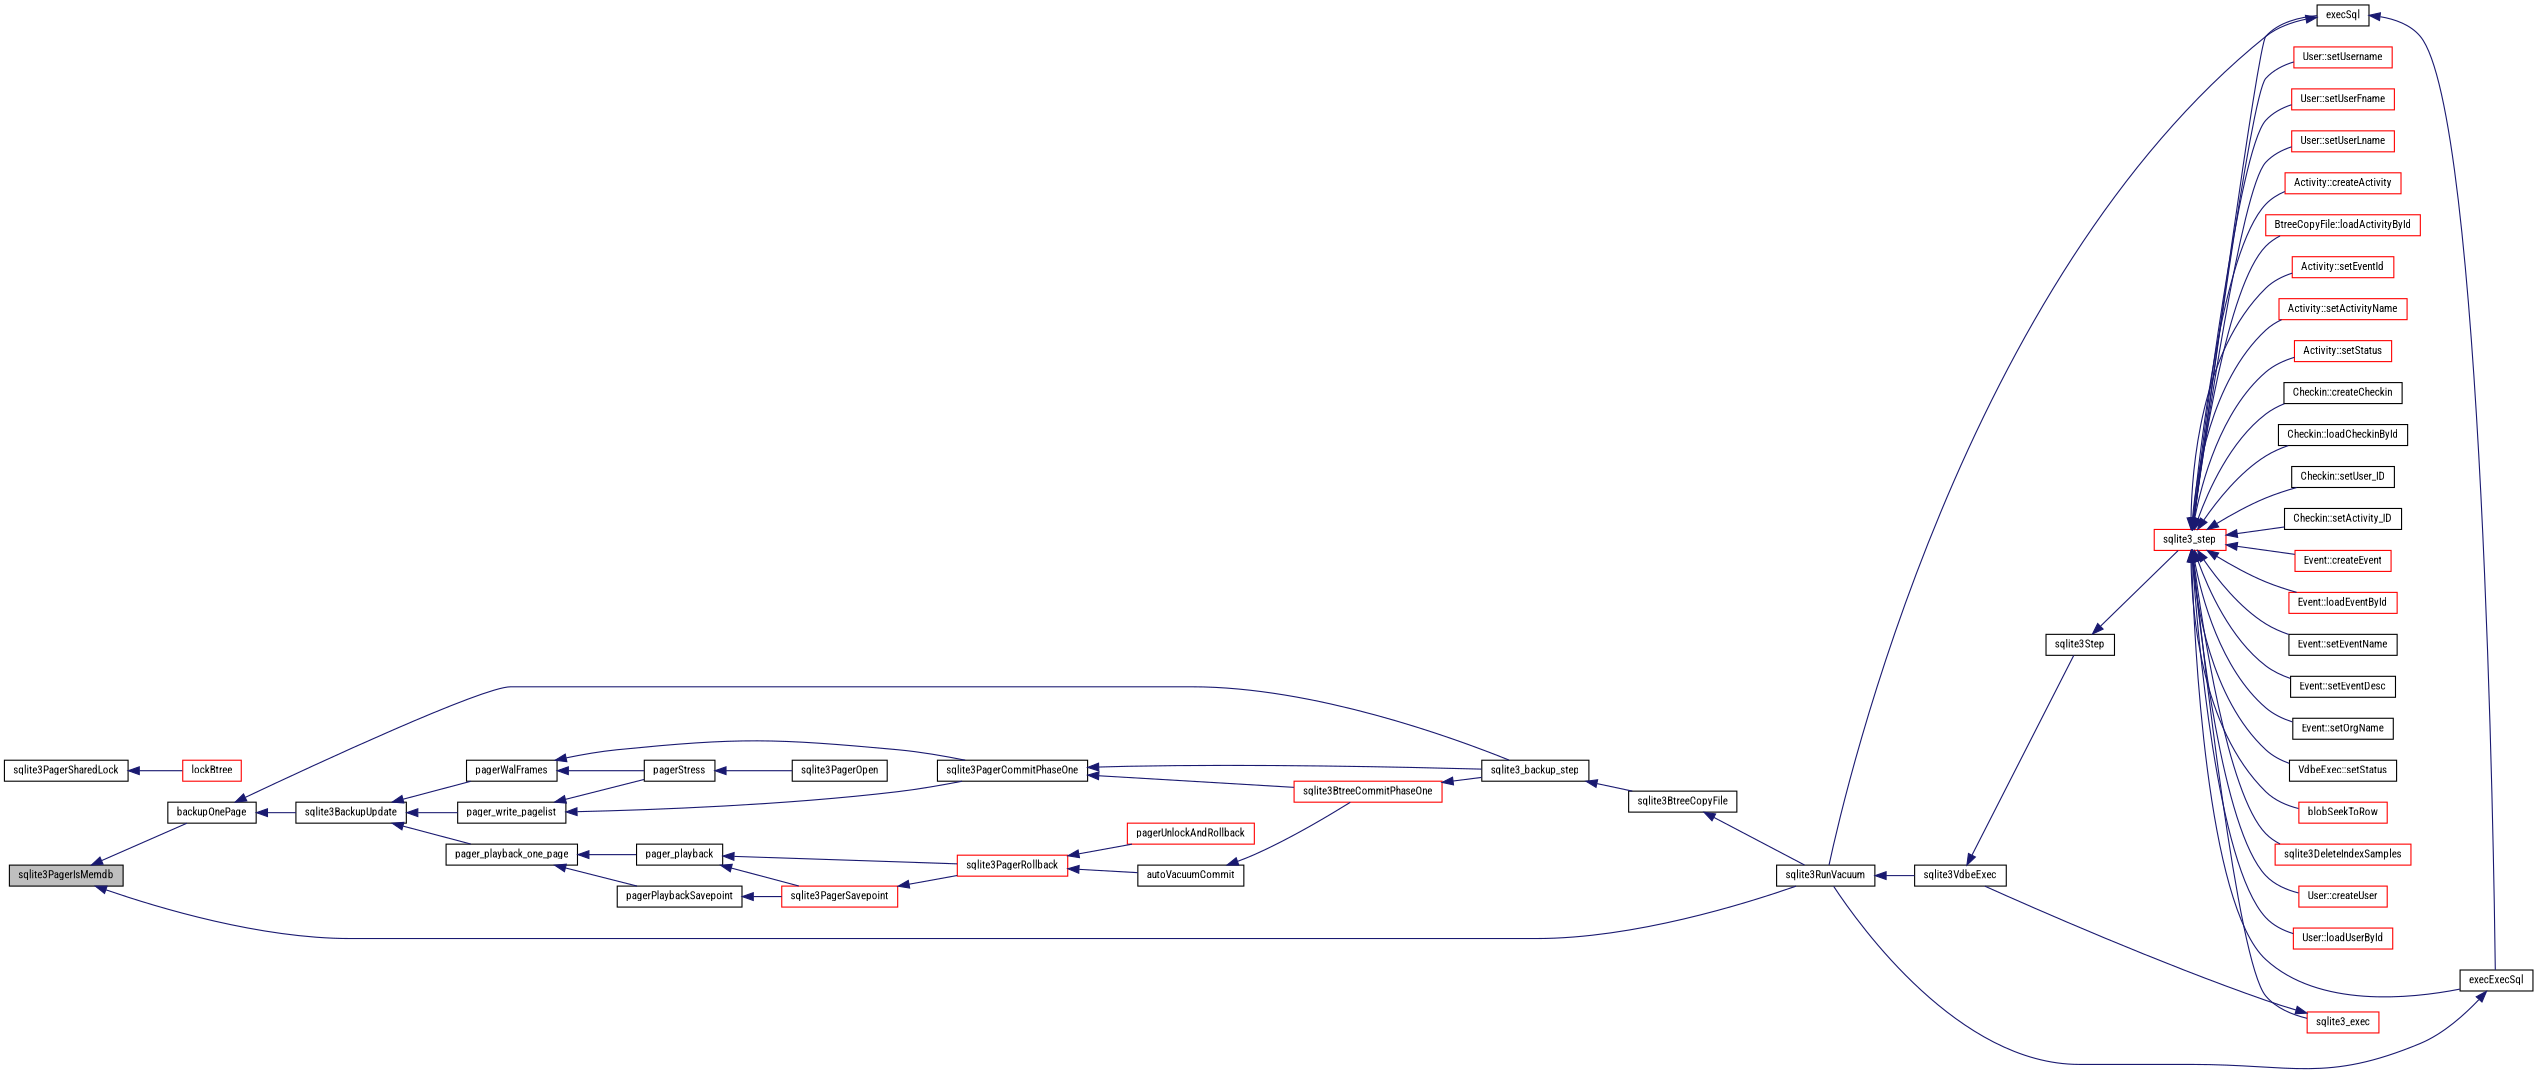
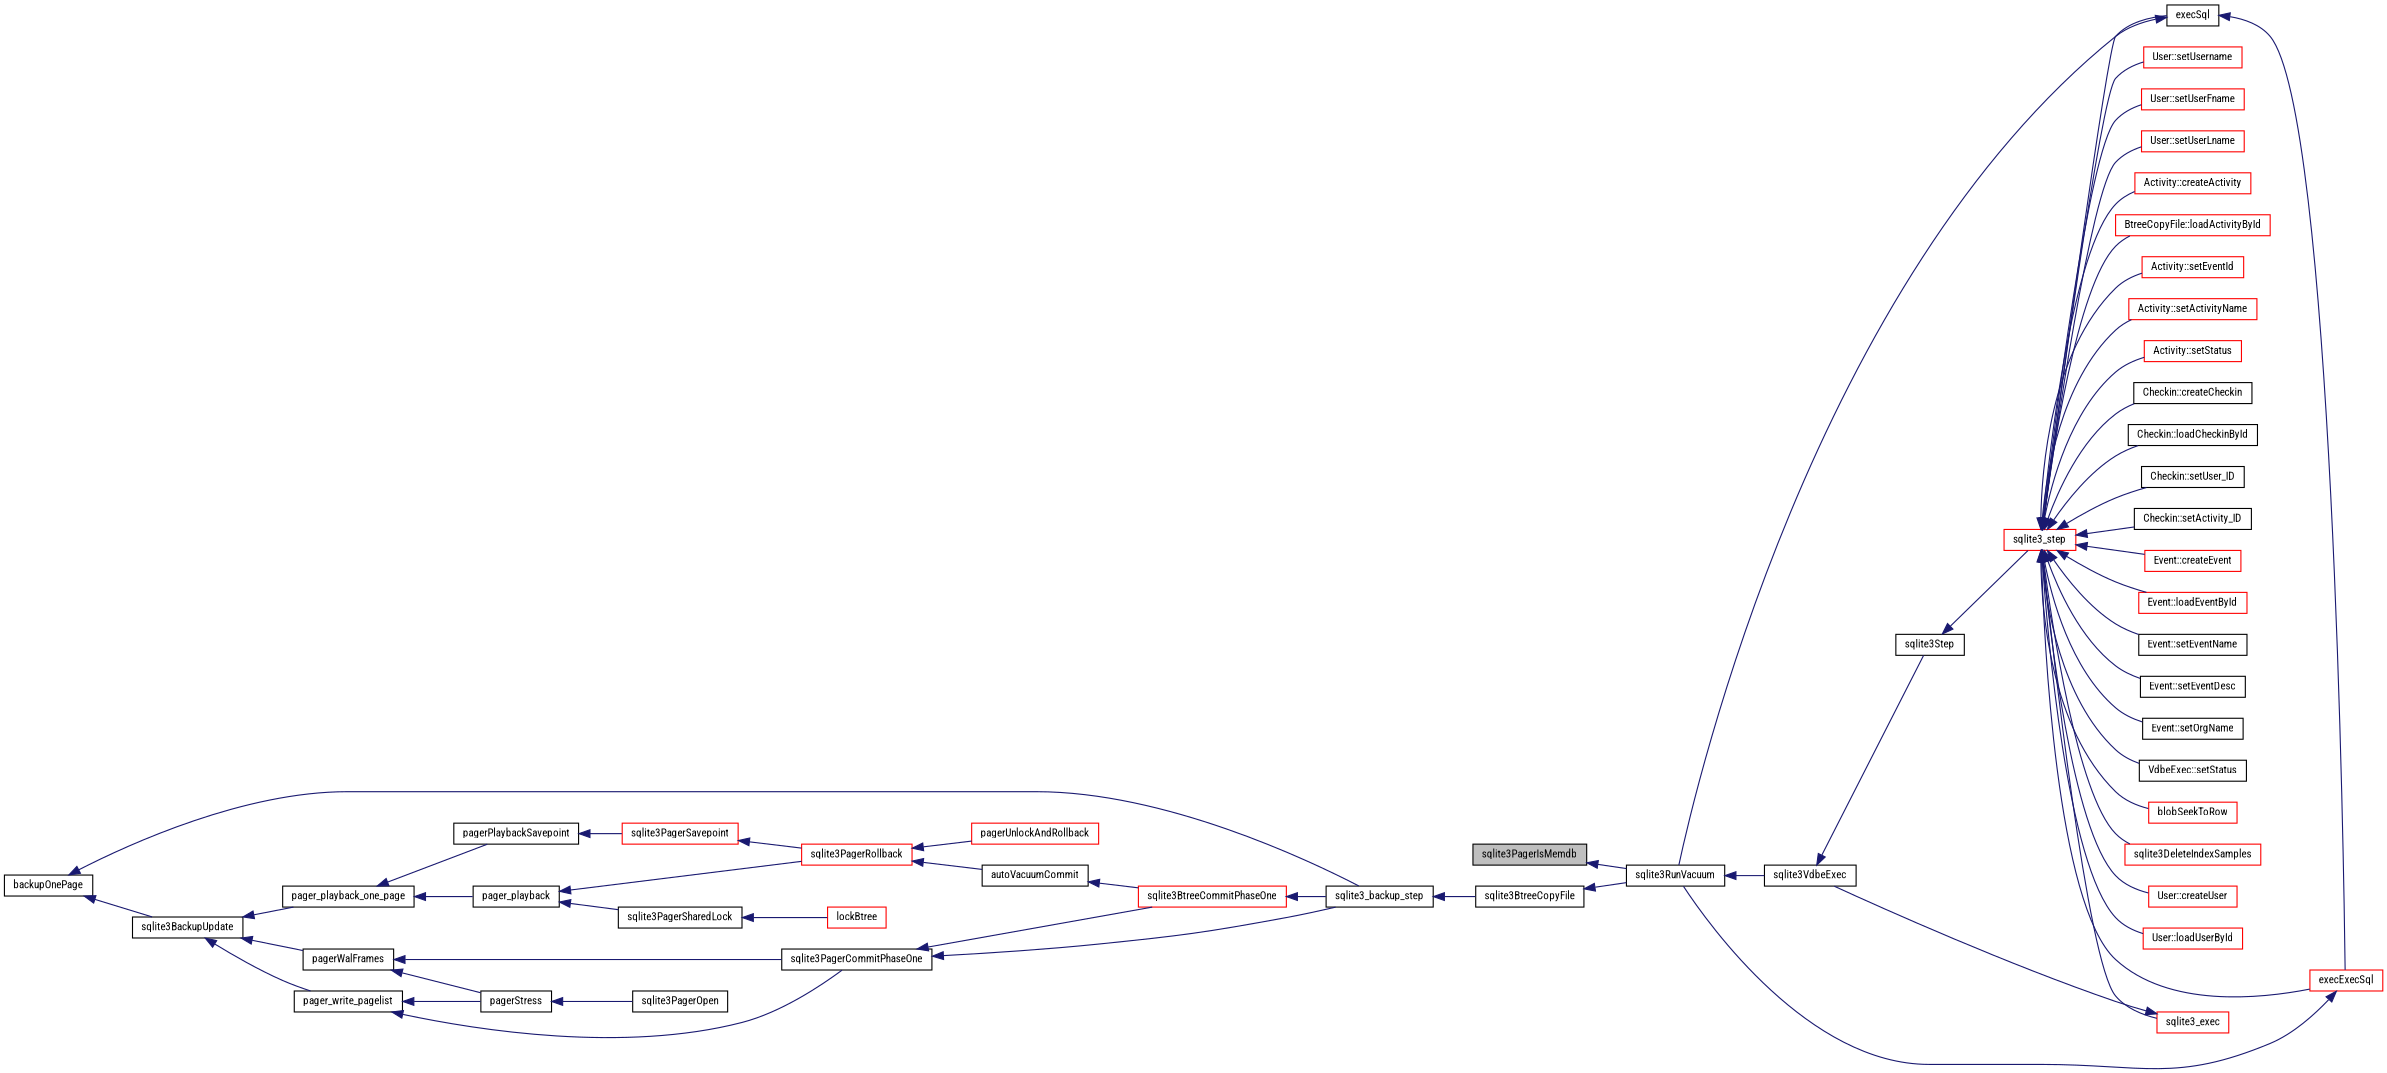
edge "backupOnePage" -> "sqlite3PagerIsMemdb": removed
edge "sqlite3PagerSavepoint" -> "pager_playback": now "sqlite3PagerSharedLock" -> "pager_playback"
node "execExecSql": color black -> red
